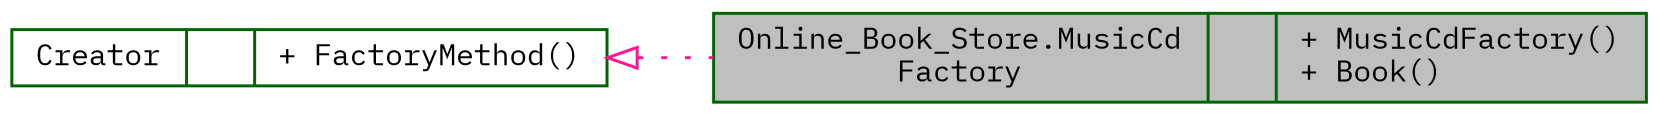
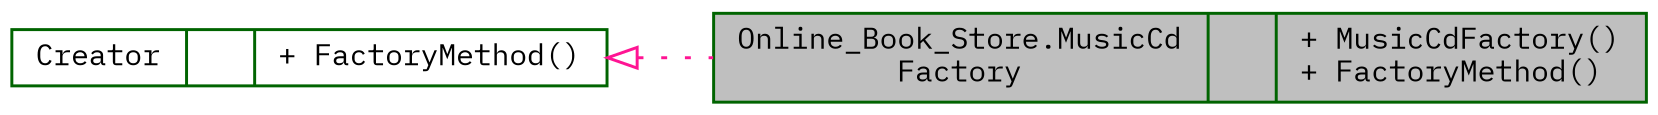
node "Online_Book_Store.MusicCd": text "+ Book()" -> "+ FactoryMethod()"
